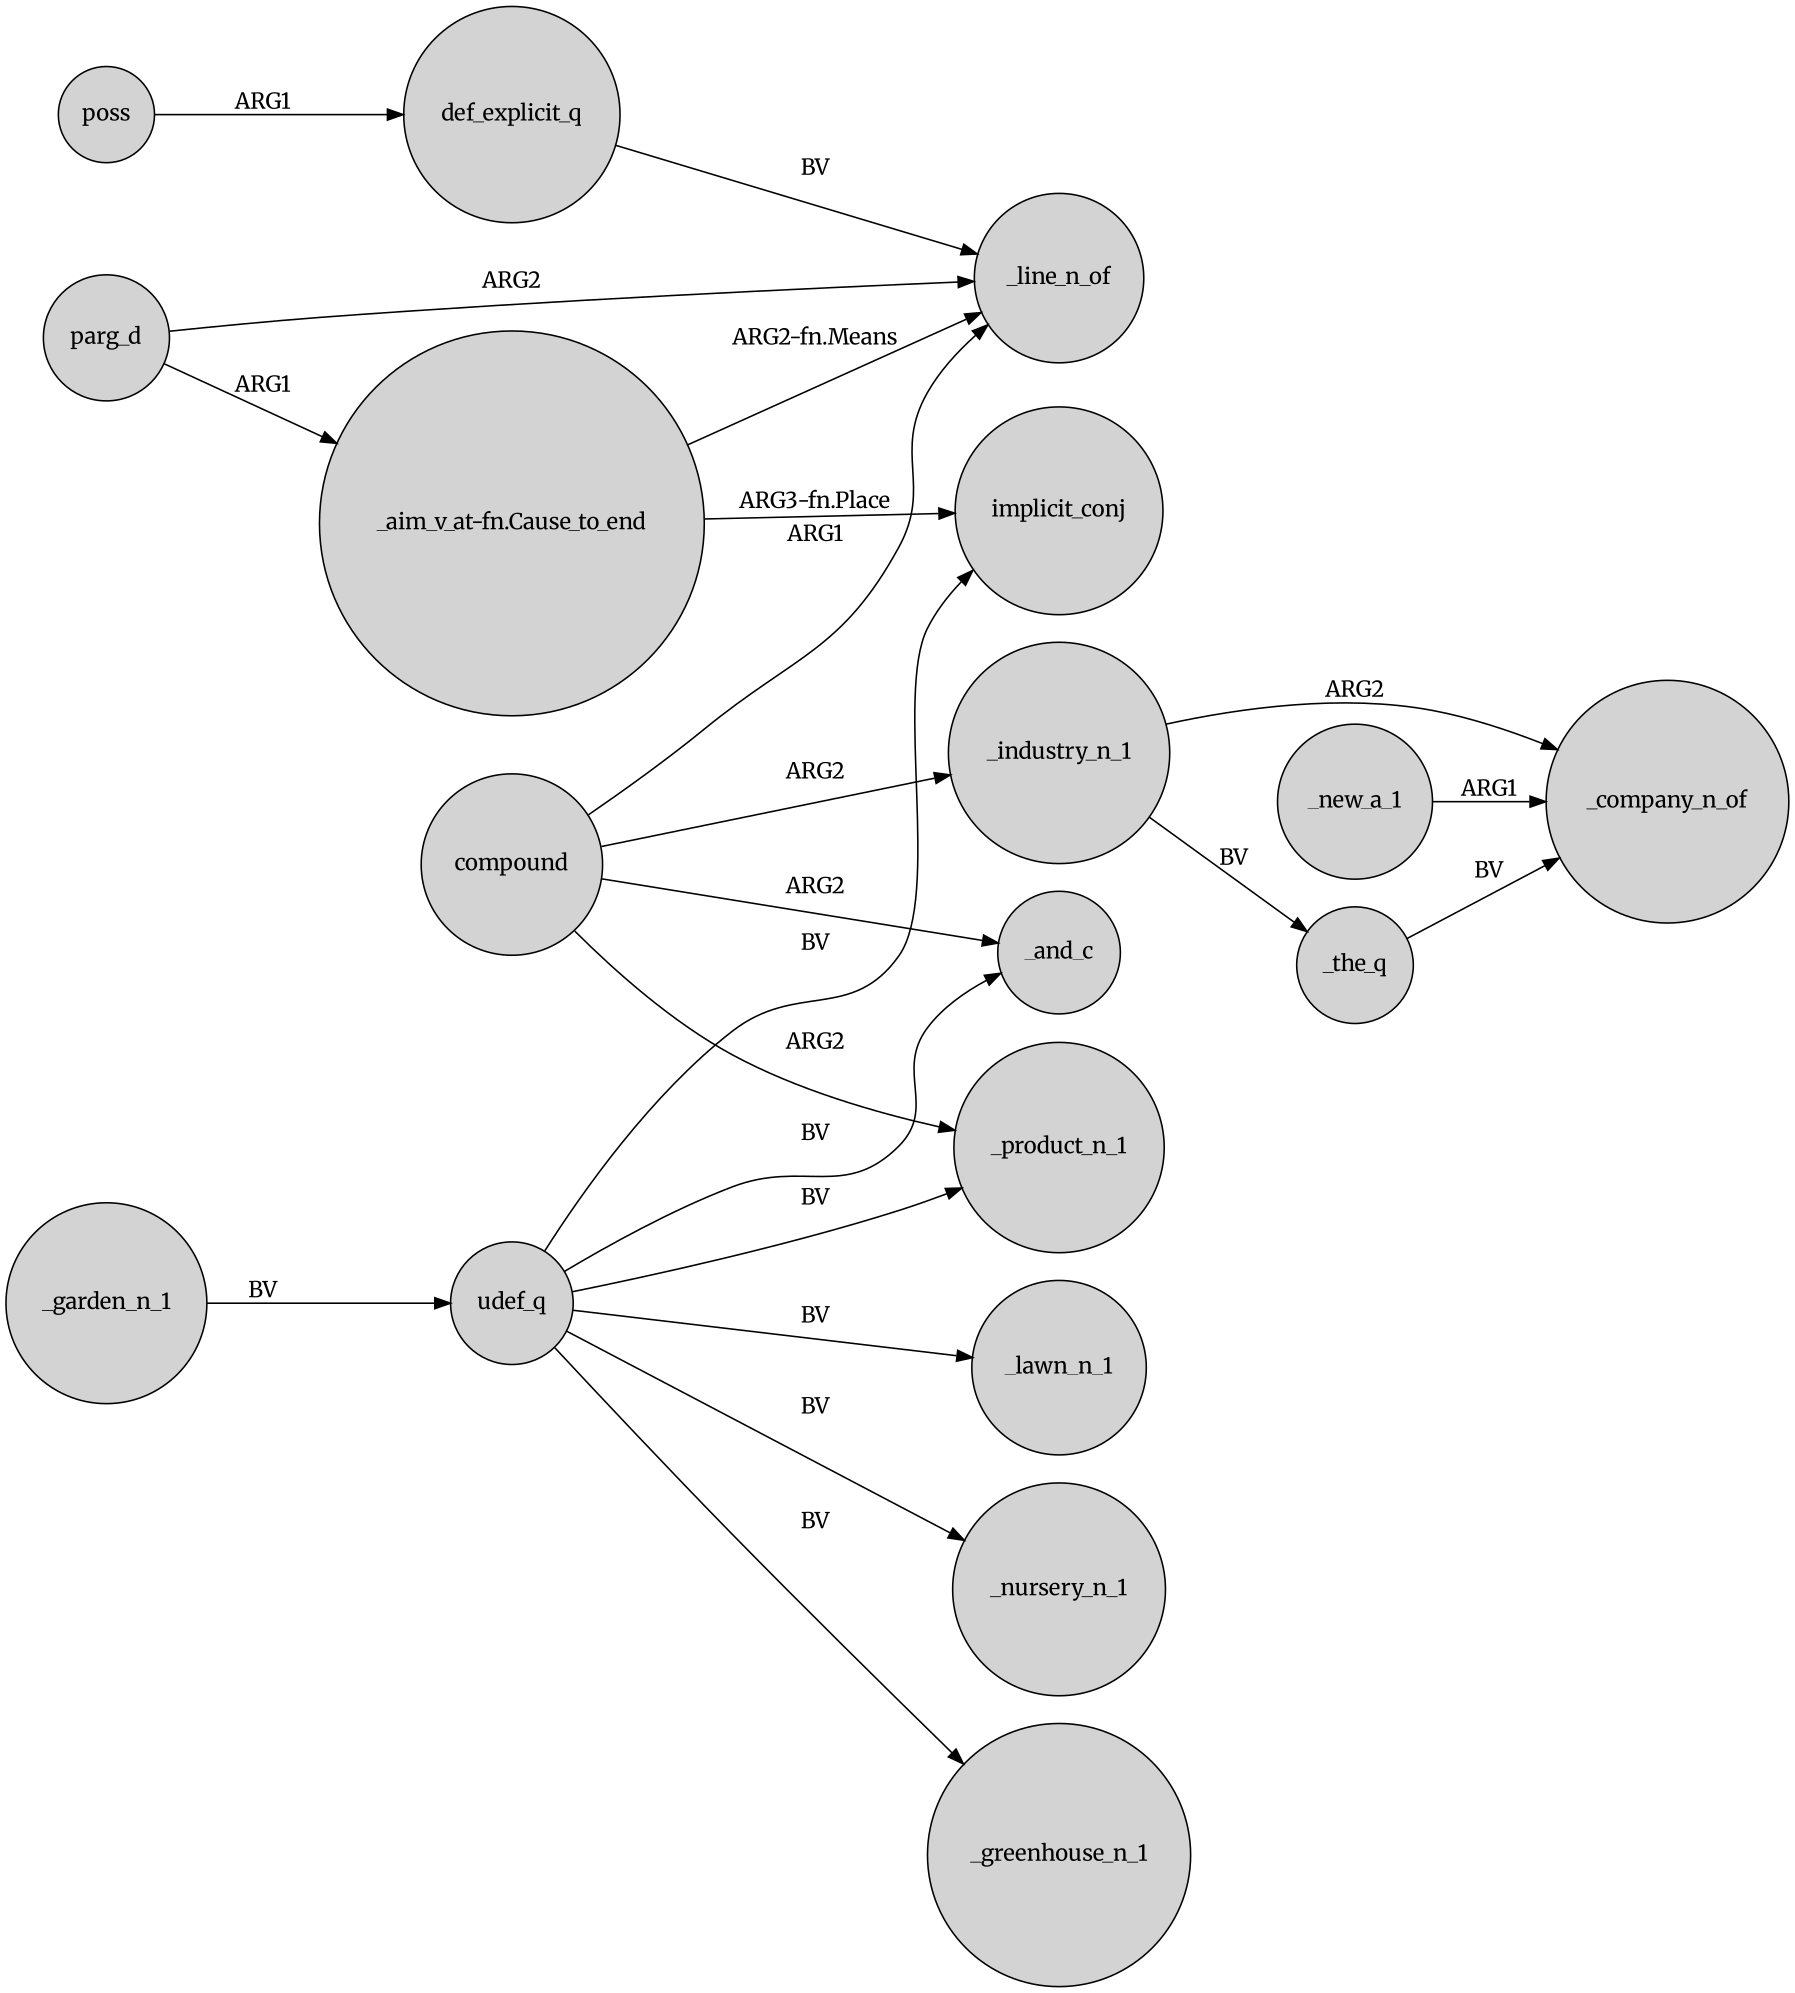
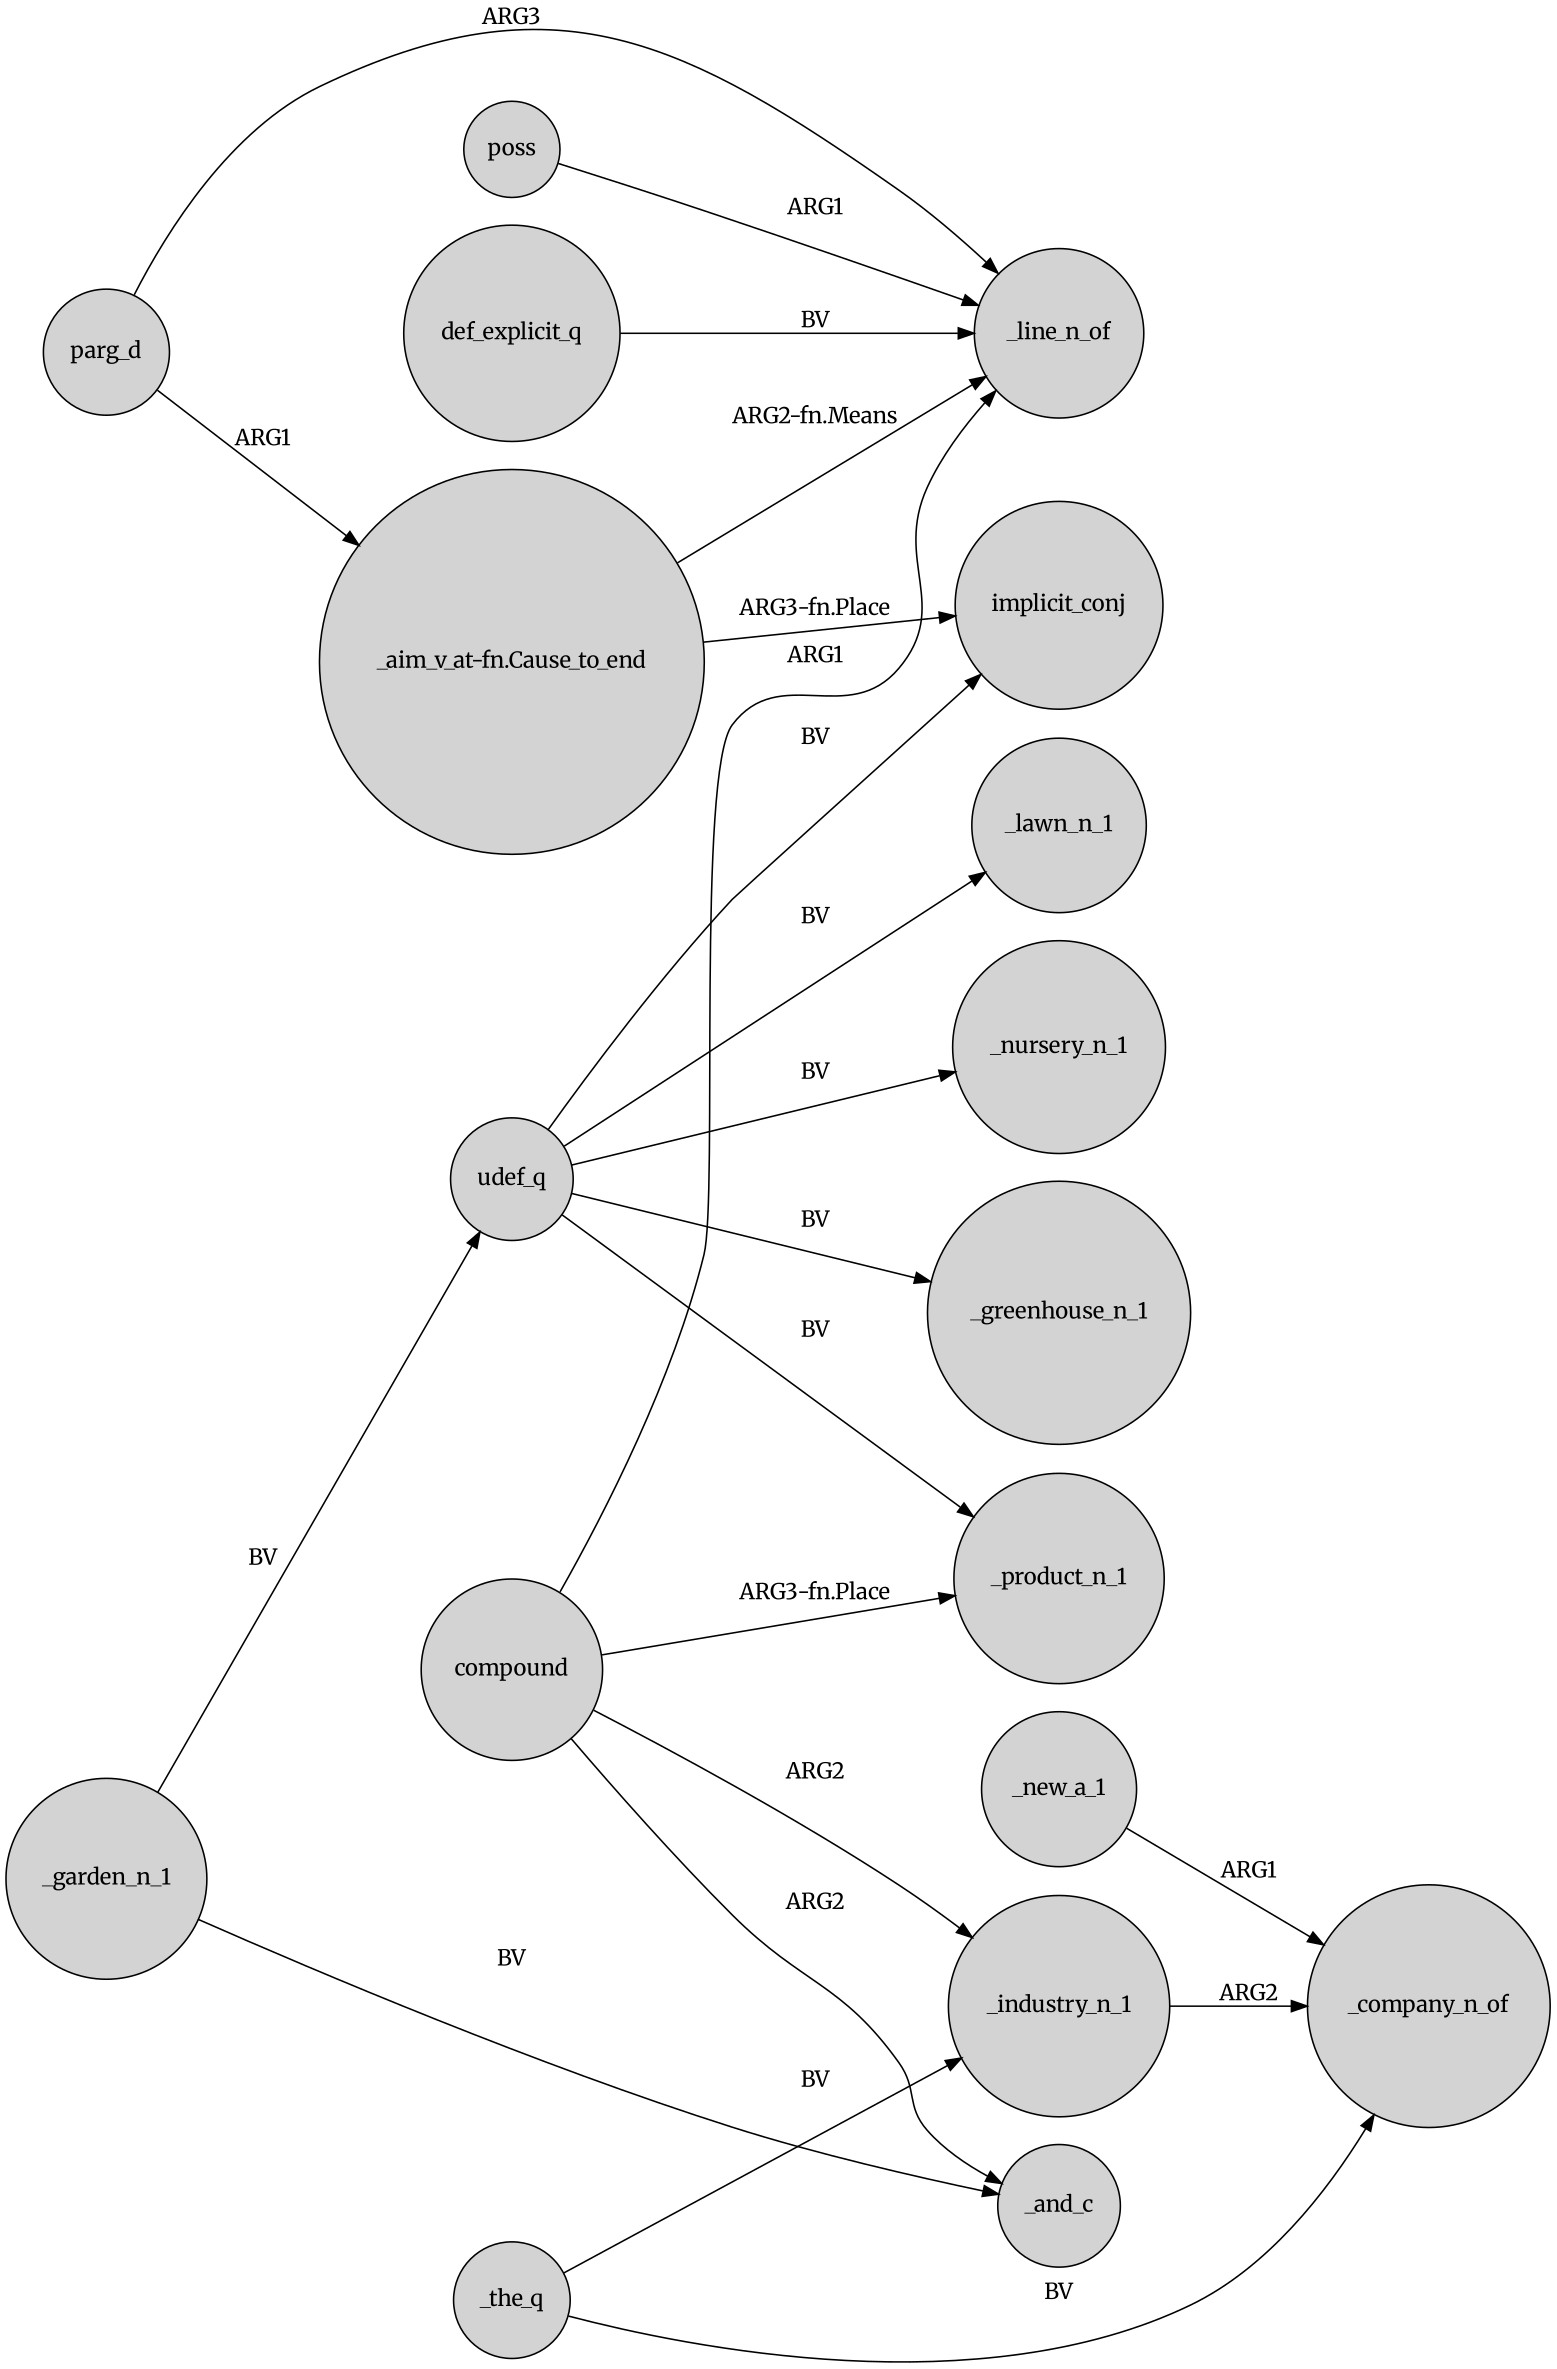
edge "poss" -> "def_explicit_q": now "poss" -> "_line_n_of"
edge "parg_d" -> "_line_n_of": label "ARG2" -> "ARG3"
edge "_industry_n_1" -> "_the_q": reversed
edge "compound" -> "_product_n_1": label "ARG2" -> "ARG3-fn.Place"
edge "udef_q" -> "_and_c": now "_garden_n_1" -> "_and_c"
